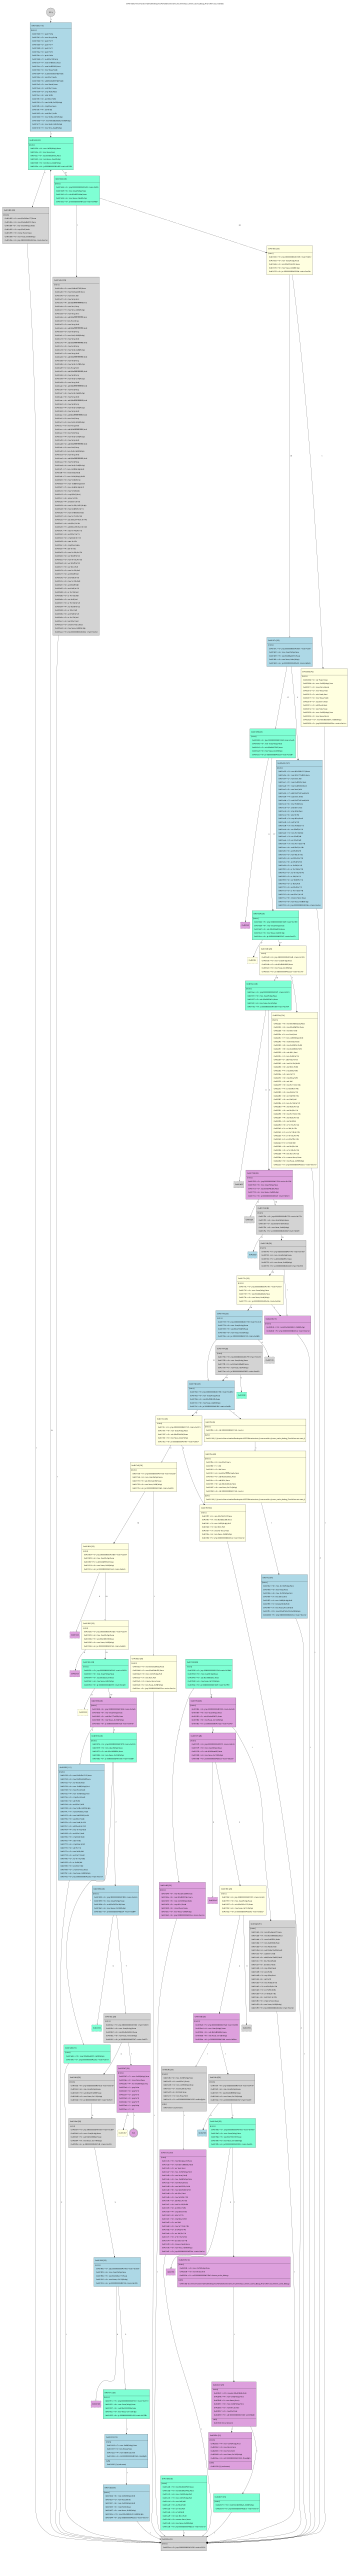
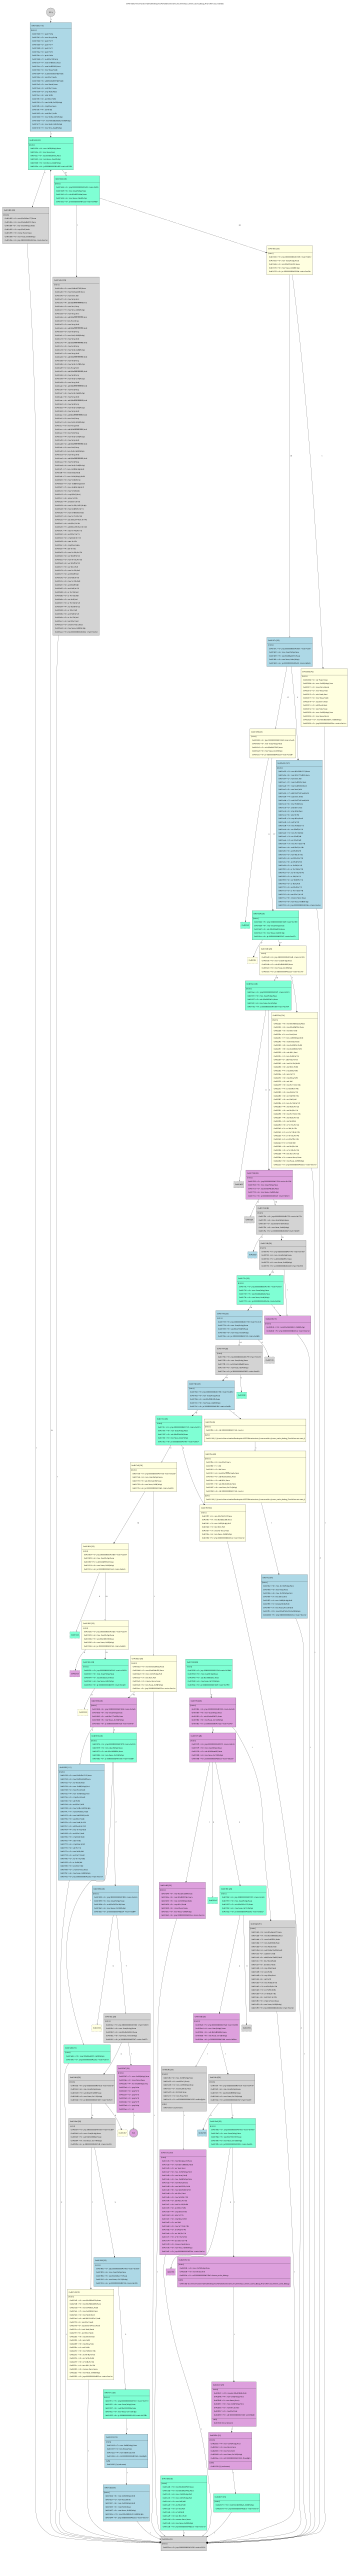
node "0x401698 [28]": fillcolor aquamarine -> lightyellow
node "0x4022ef": fillcolor plum -> aquamarine
node "0x40175c [28]": fillcolor lightyellow -> aquamarine
edge "0x401778 [28]" -> "0x4017b0 [28]": now "0x401778 [28]" -> "0x401794 [28]"
node "0x4017cc [28]": fillcolor lightyellow -> aquamarine
node "0x401c64": fillcolor plum -> aquamarine
edge "0x40183c [28]" -> "0x401858 [28]": now "0x401bb3 [30]" -> "0x401858 [28]"
edge "0x401938 [28]" -> "0x401d49 [30]": now "0x401970 [28]" -> "0x401d49 [30]"
node "0x4020e3": fillcolor plum -> aquamarine
node "0x40198c [28]": fillcolor lightyellow -> aquamarine
node "0x402334": fillcolor aquamarine -> lightyellow
edge "0x4022d7 [24]" -> "0x401d67": now "0x4018c8 [28]" -> "0x401d67"
node "0x4021d3 [91]": added
node "0x4021b0": removed
edge "0x402041 [29]" -> "0x402073 [15]": now "0x40205e [21]" -> "0x402073 [15]"
